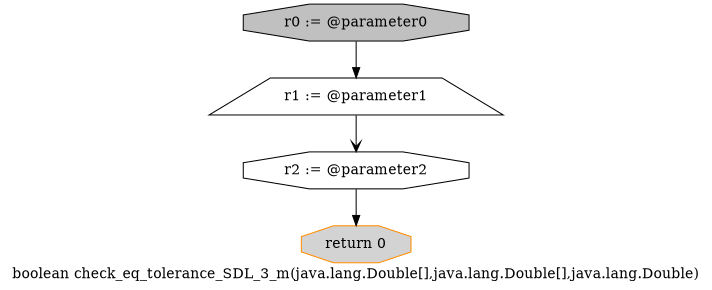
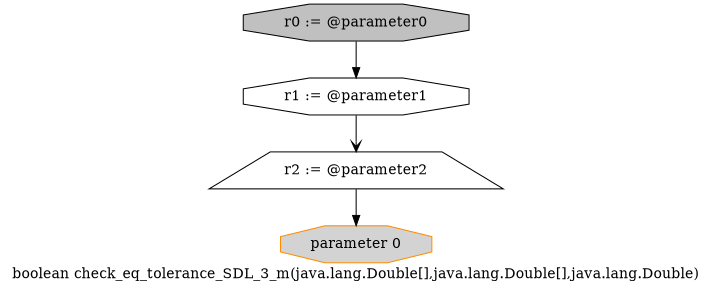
node "r1 := @parameter1": shape trapezium -> octagon
node "r2 := @parameter2": shape octagon -> trapezium
node "return 0": label "return 0" -> "parameter 0"
